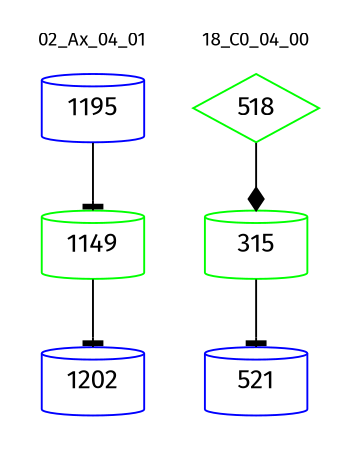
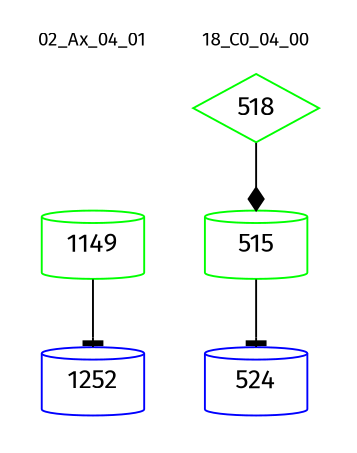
node "1195": removed
node "315": label "315" -> "515"
node "1202": label "1202" -> "1252"
node "521": label "521" -> "524"
